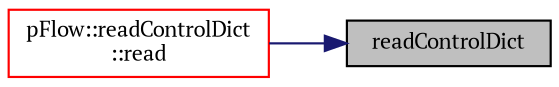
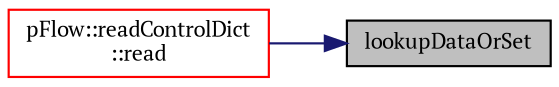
node "readControlDict": label "readControlDict" -> "lookupDataOrSet"
